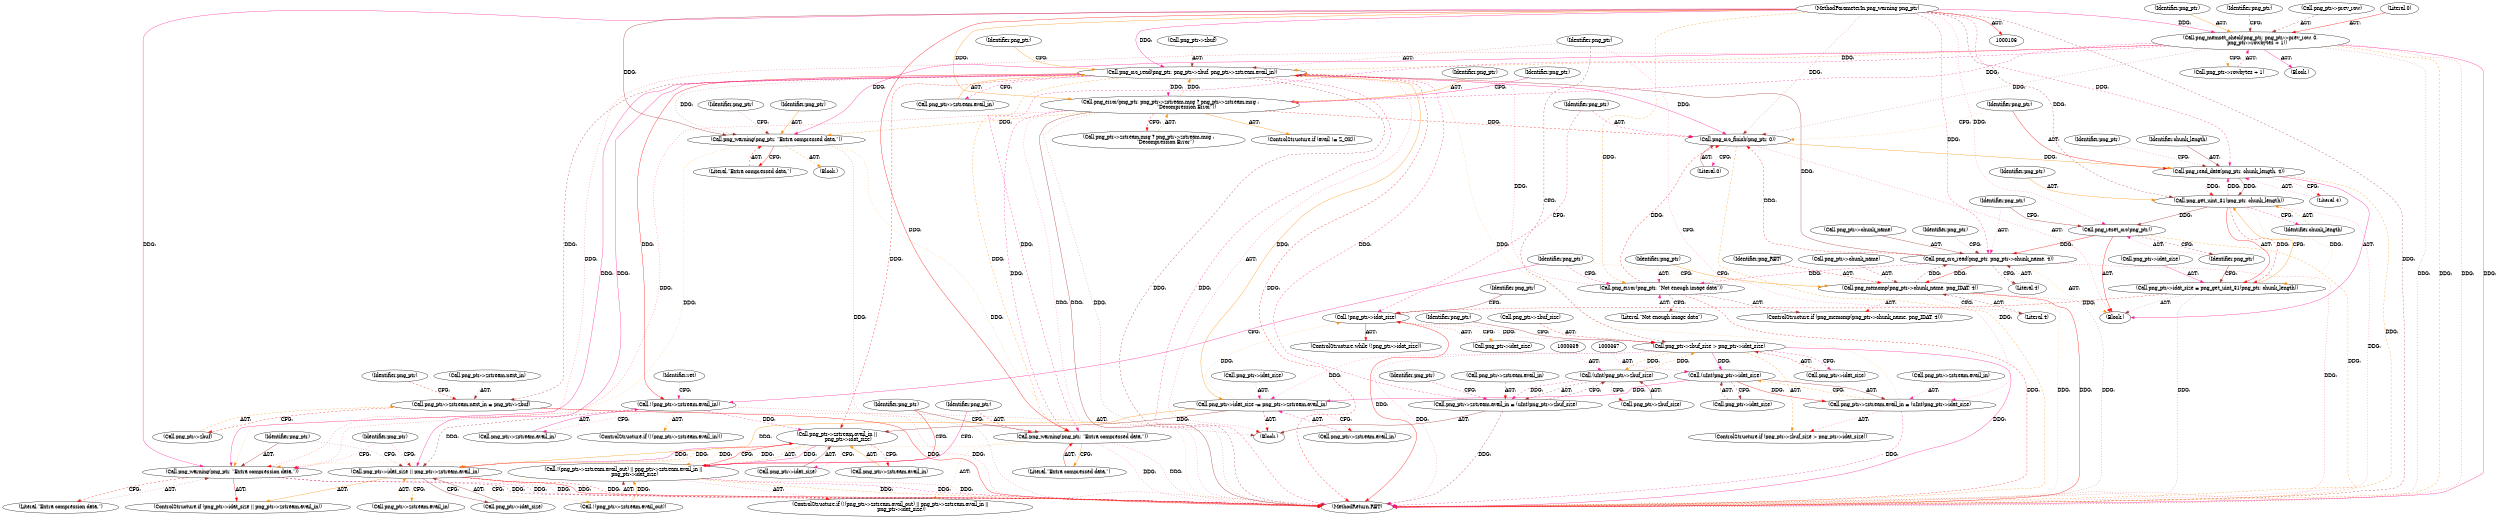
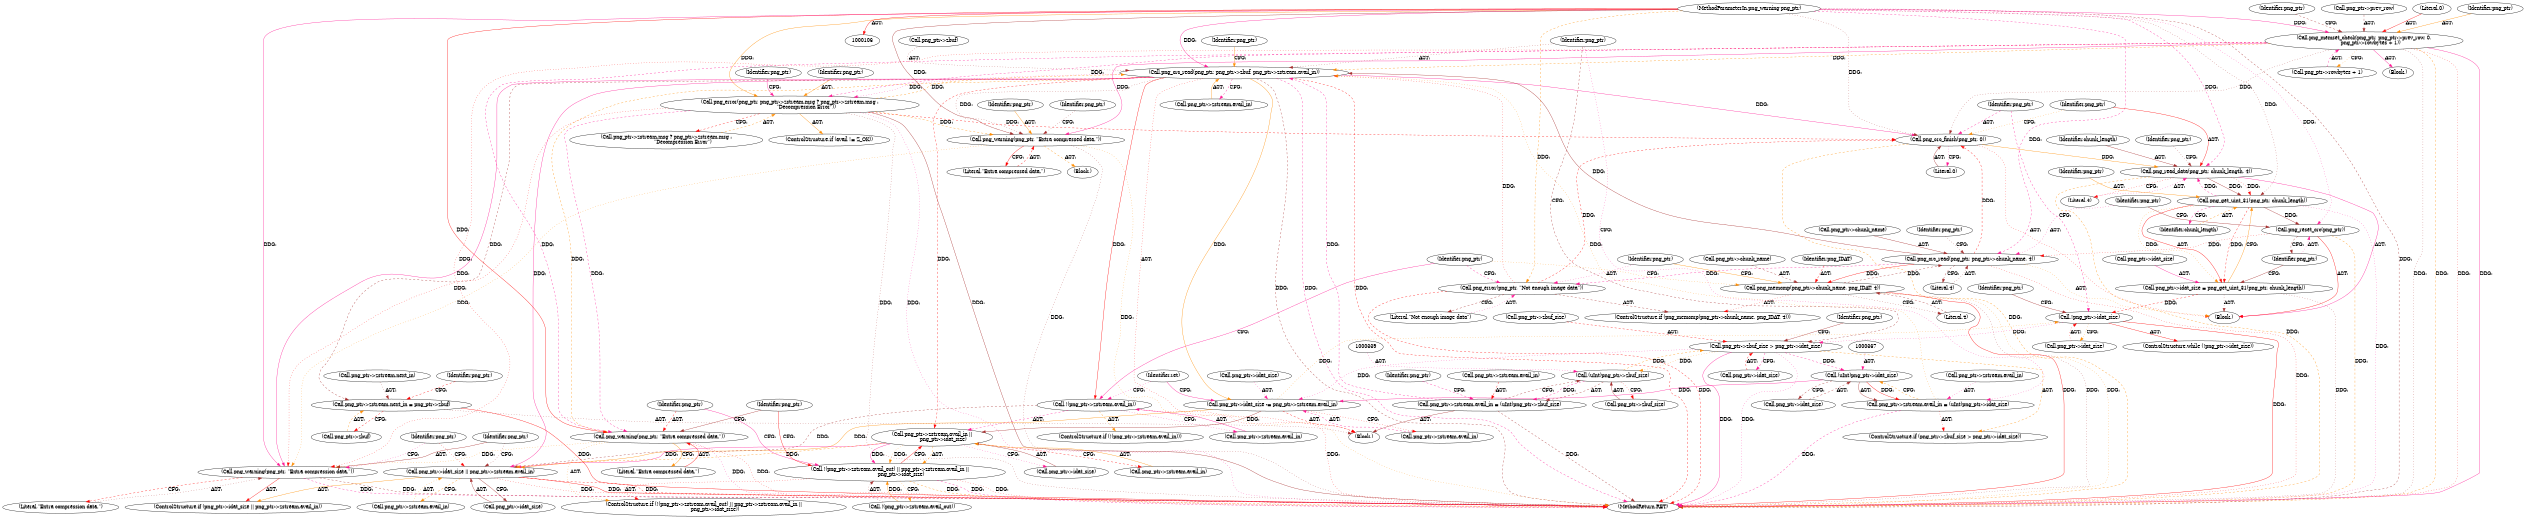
edge "(MethodParameterIn,png_warning png_ptr)" -> "(Call,png_get_uint_31(png_ptr, chunk_length))": style dashed -> dotted
edge "(Call,png_reset_crc(png_ptr))" -> "(Call,png_crc_read(png_ptr, png_ptr->chunk_name, 4))": style solid -> dotted
node "(Identifier,png_RET)": label "(Identifier,png_RET)" -> "(Identifier,png_IDAT)"
edge "(Call,png_ptr->zbuf_size > png_ptr->idat_size)" -> "(Call,(uInt)png_ptr->zbuf_size)": style dashed -> dotted
edge "(Call,png_ptr->zbuf_size > png_ptr->idat_size)" -> "(Call,(uInt)png_ptr->idat_size)": style solid -> dashed
edge "(Identifier,ret)" -> "(Call,png_ptr->idat_size -= png_ptr->zstream.avail_in)": added, label "CFG:"
edge "(Call,!(png_ptr->zstream.avail_in))" -> "(Call,png_ptr->zstream.avail_in || png_ptr->idat_size)": label "DDG: " -> "AST: "
